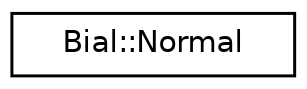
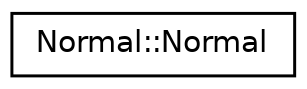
node "Bial::Normal": label "Bial::Normal" -> "Normal::Normal"
